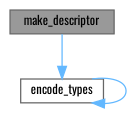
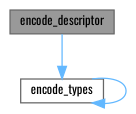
node "make_descriptor": label "make_descriptor" -> "encode_descriptor"
